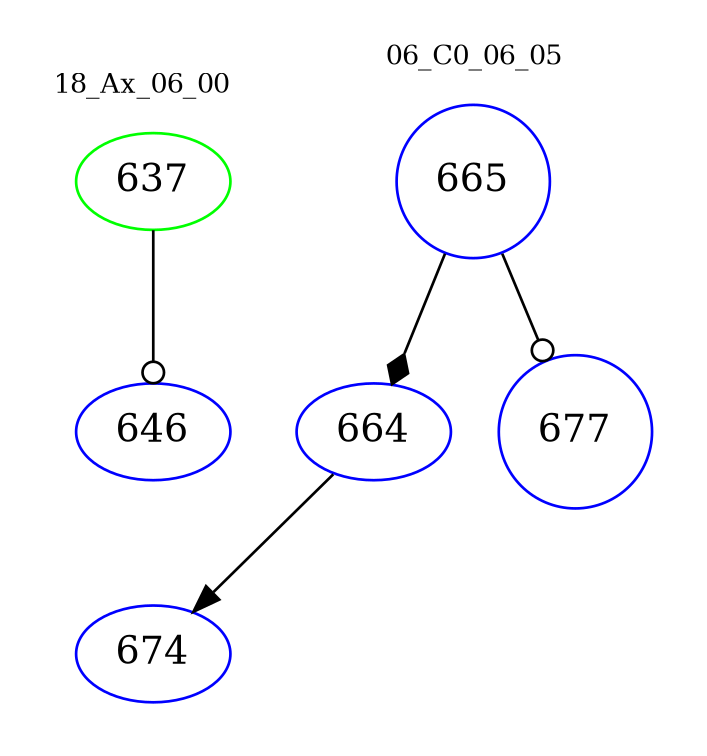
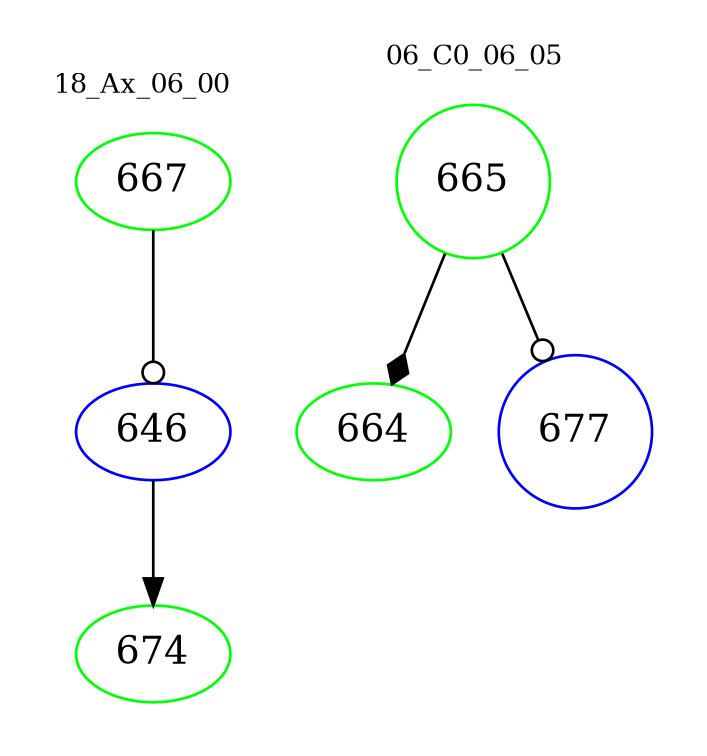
node "637": label "637" -> "667"
node "665": color blue -> green
node "664": color blue -> green
edge "664" -> "674": now "646" -> "674"
node "674": color blue -> green
